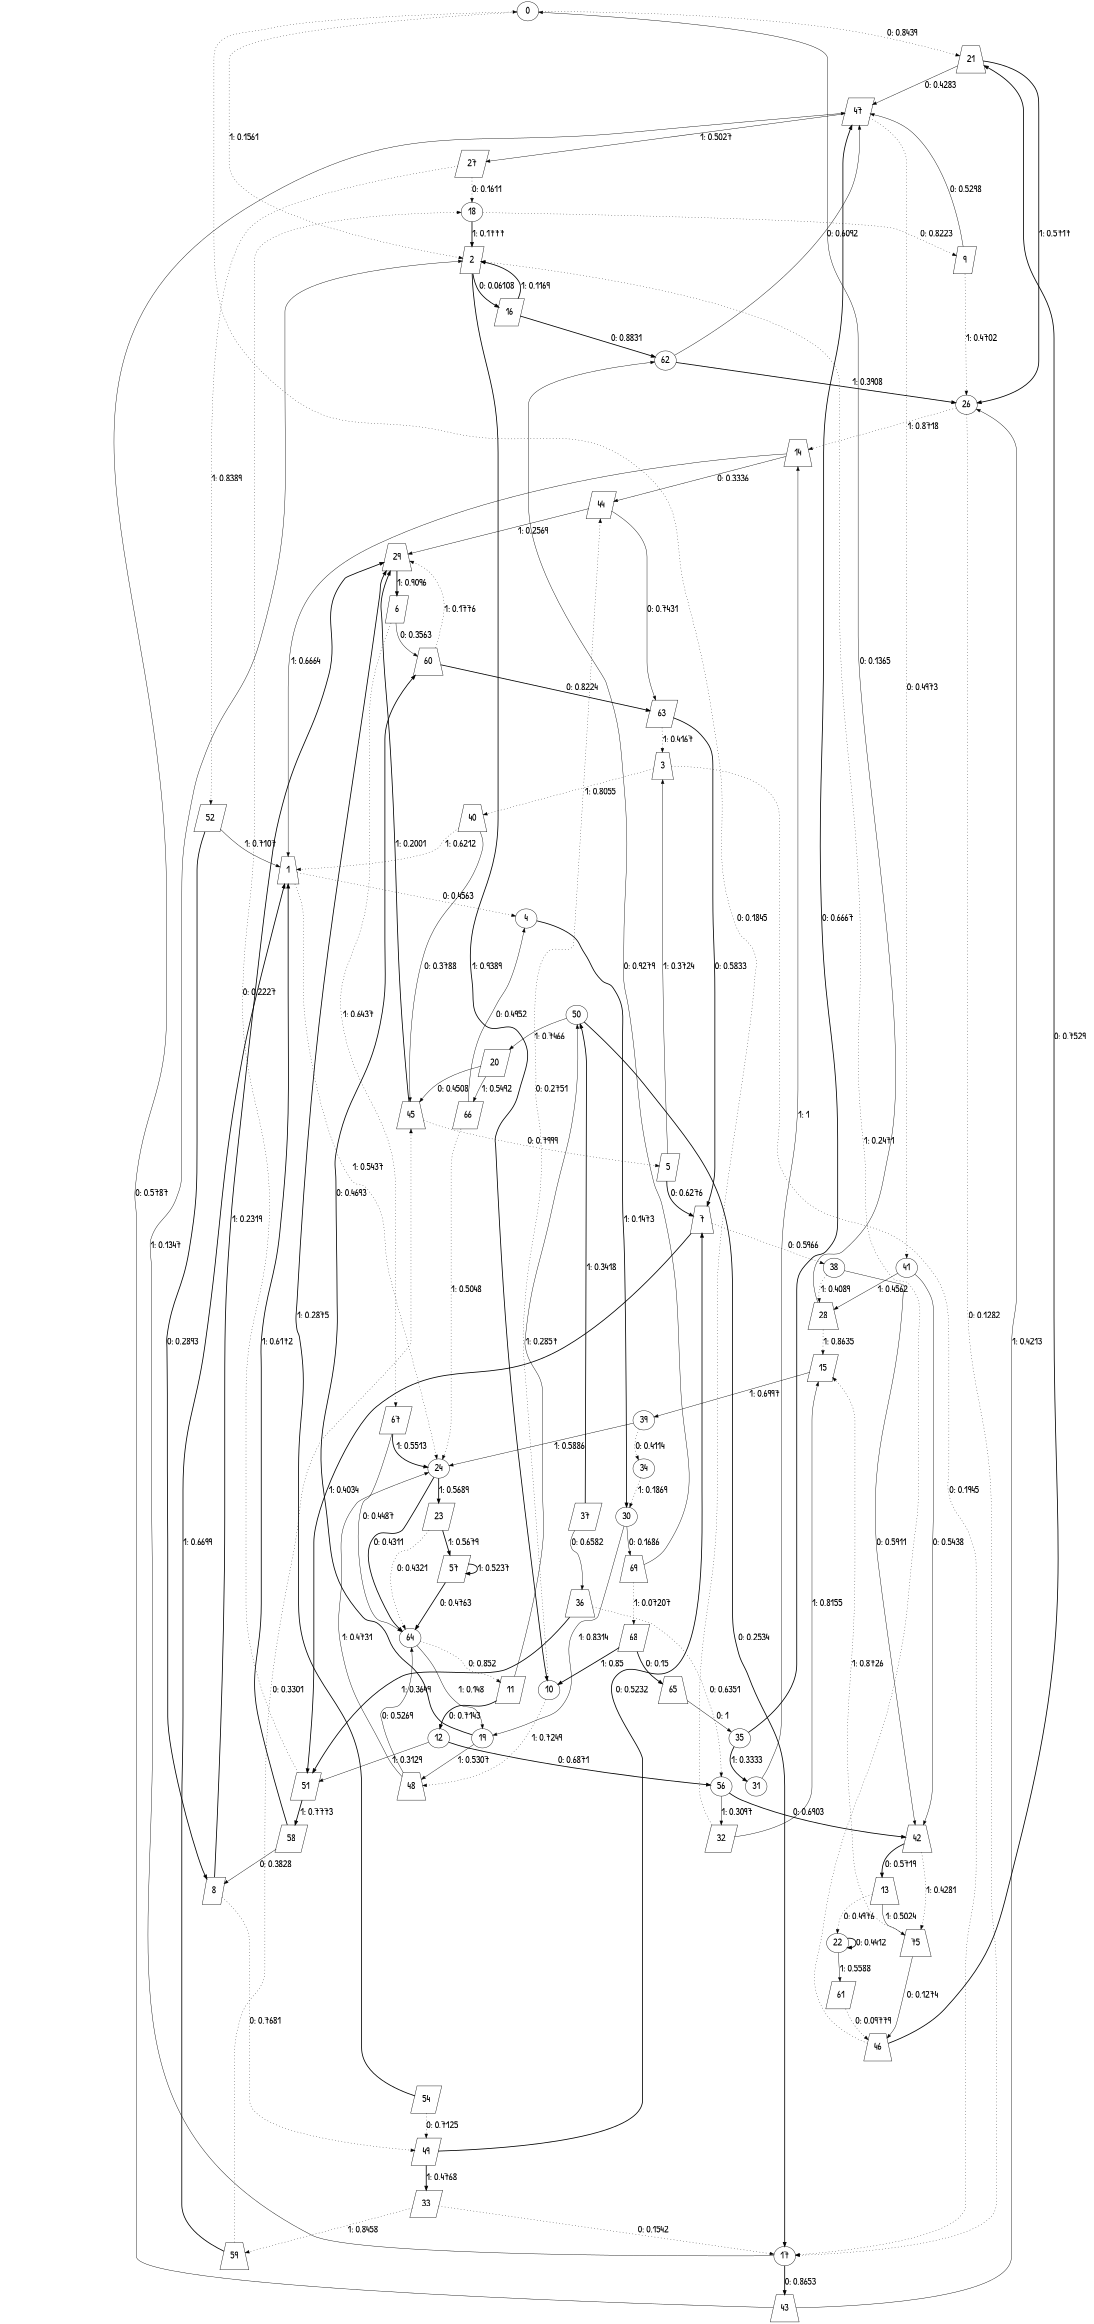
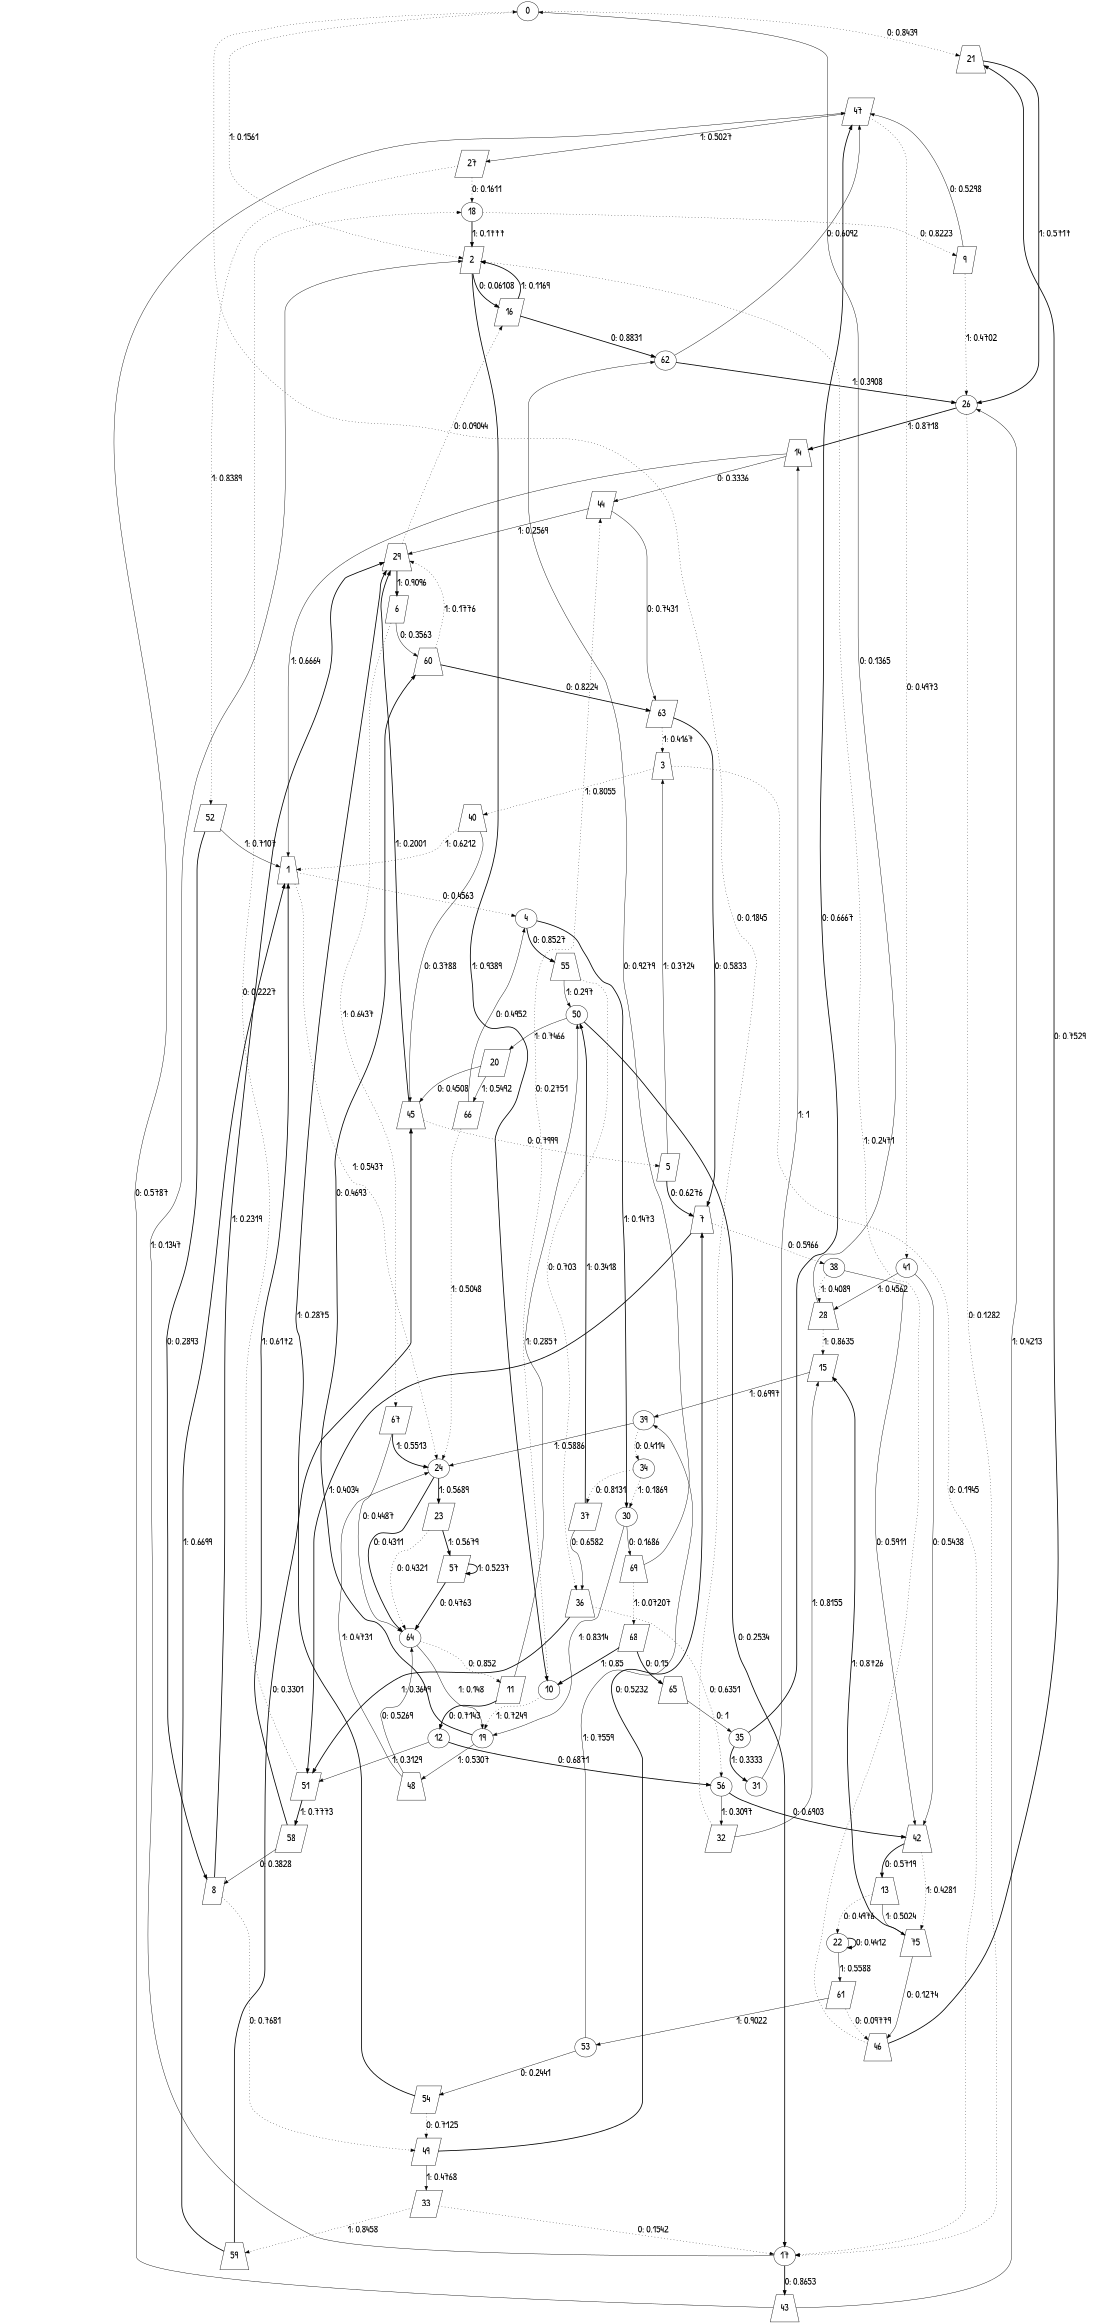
edge "21" -> "47": removed, label "0: 0.4283"
edge "26" -> "14": style dotted -> bold
edge "29" -> "16": added, label "0: 0.09044"
node "55": added
edge "34" -> "37": added, label "0: 0.8131"
edge "75" -> "15": style dotted -> bold
edge "59" -> "45": style dotted -> bold
edge "10" -> "48": now "10" -> "19"
node "53": added
edge "49" -> "33": style bold -> solid
